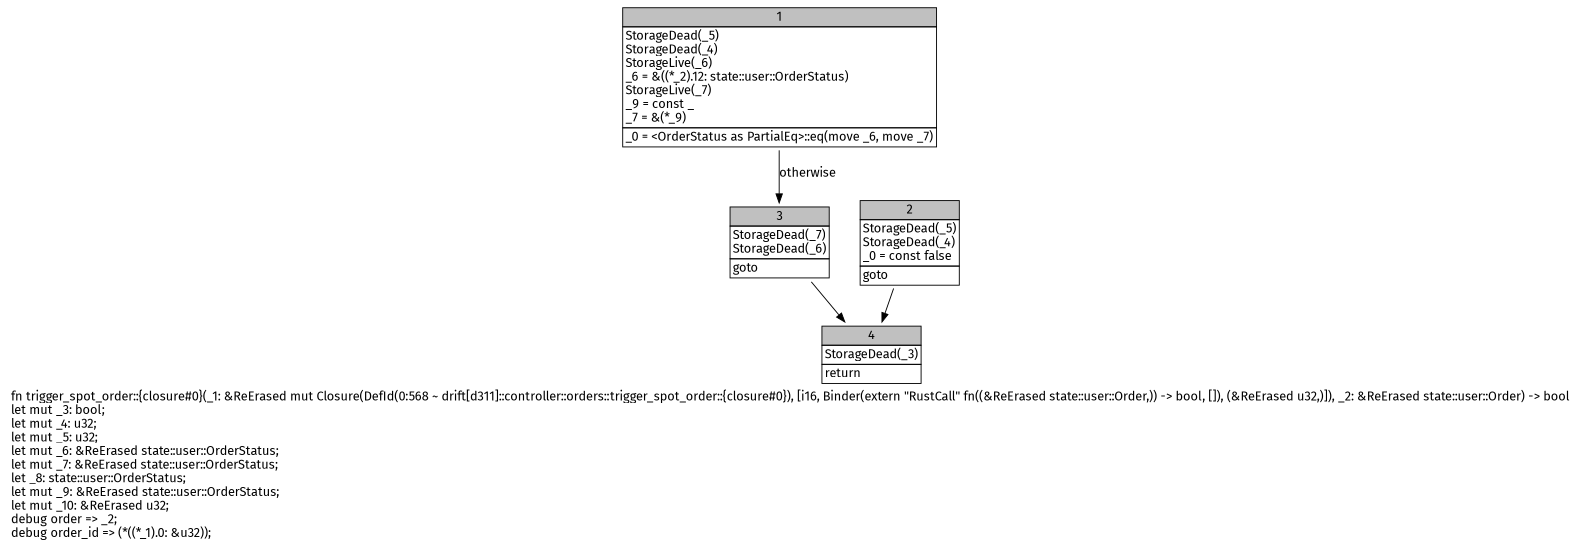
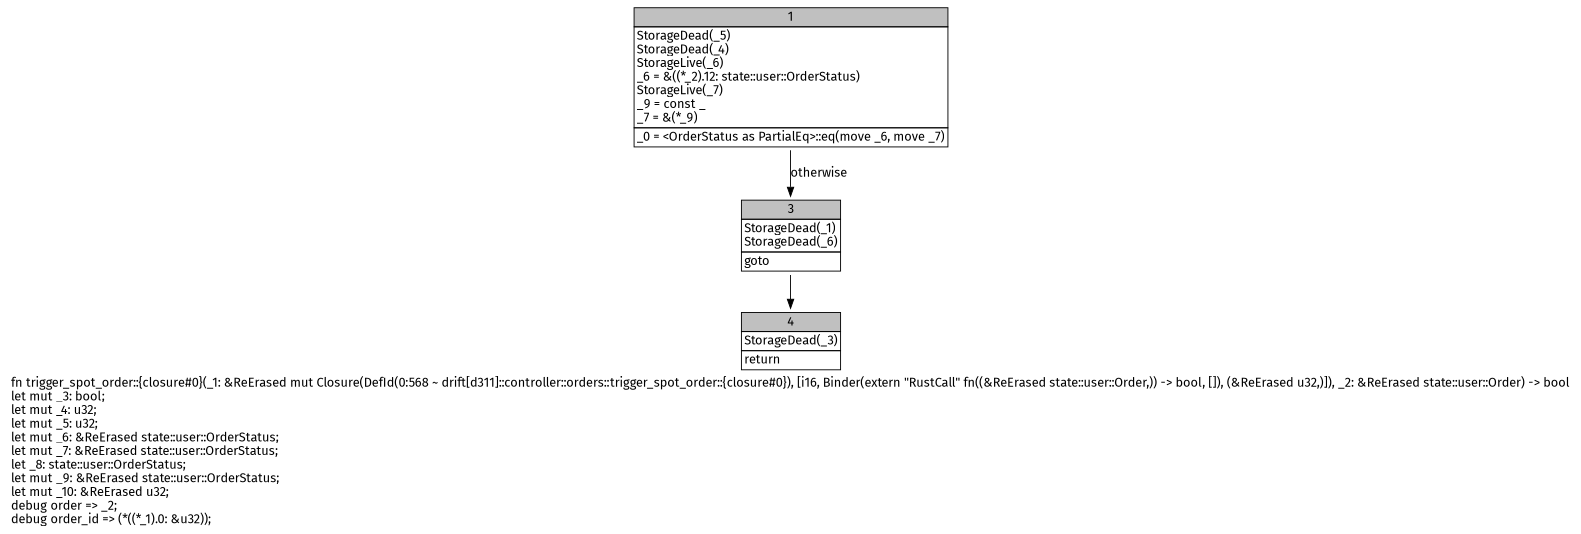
node "3": text "StorageDead(_7)" -> "StorageDead(_1)"
node "2": removed
